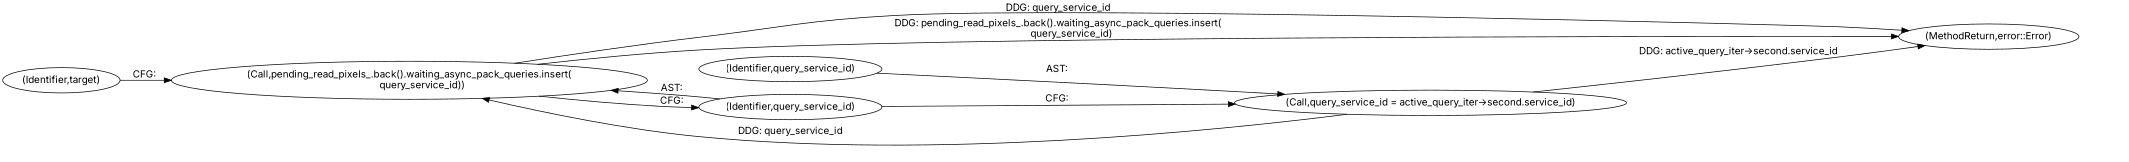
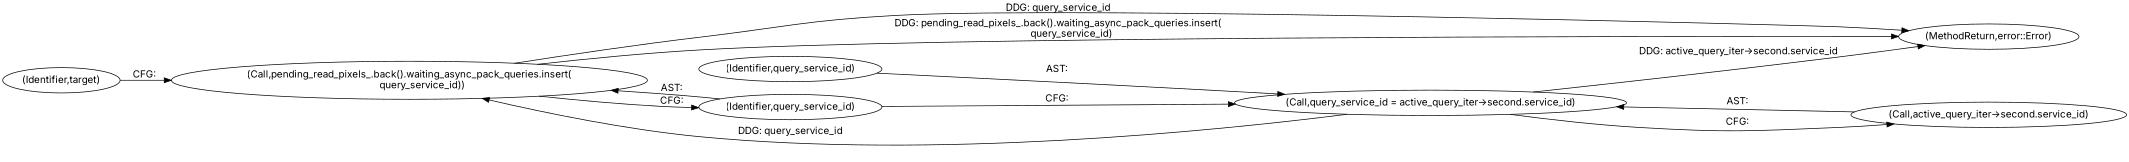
node "(Call,active_query_iter->second.service_id)": added
